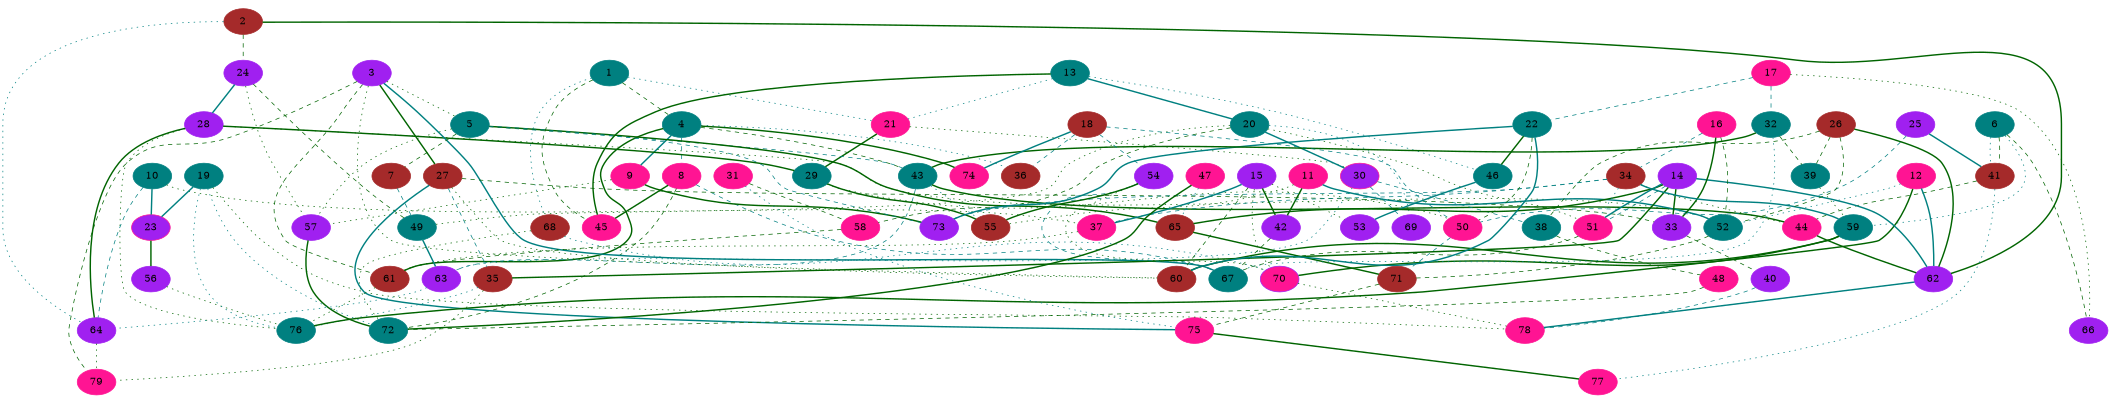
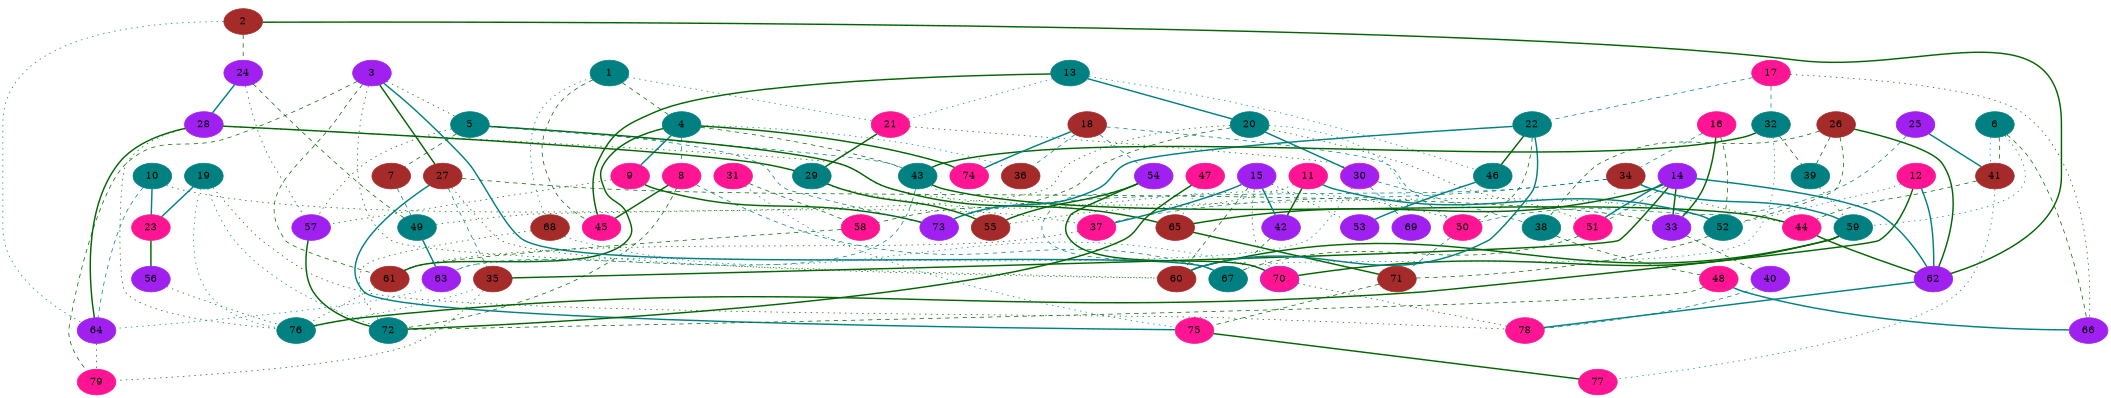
edge "15" -- "42": color darkgreen -> teal
node "23": fillcolor purple -> deeppink
edge "54" -- "70": style dotted -> bold
edge "48" -- "66": added
